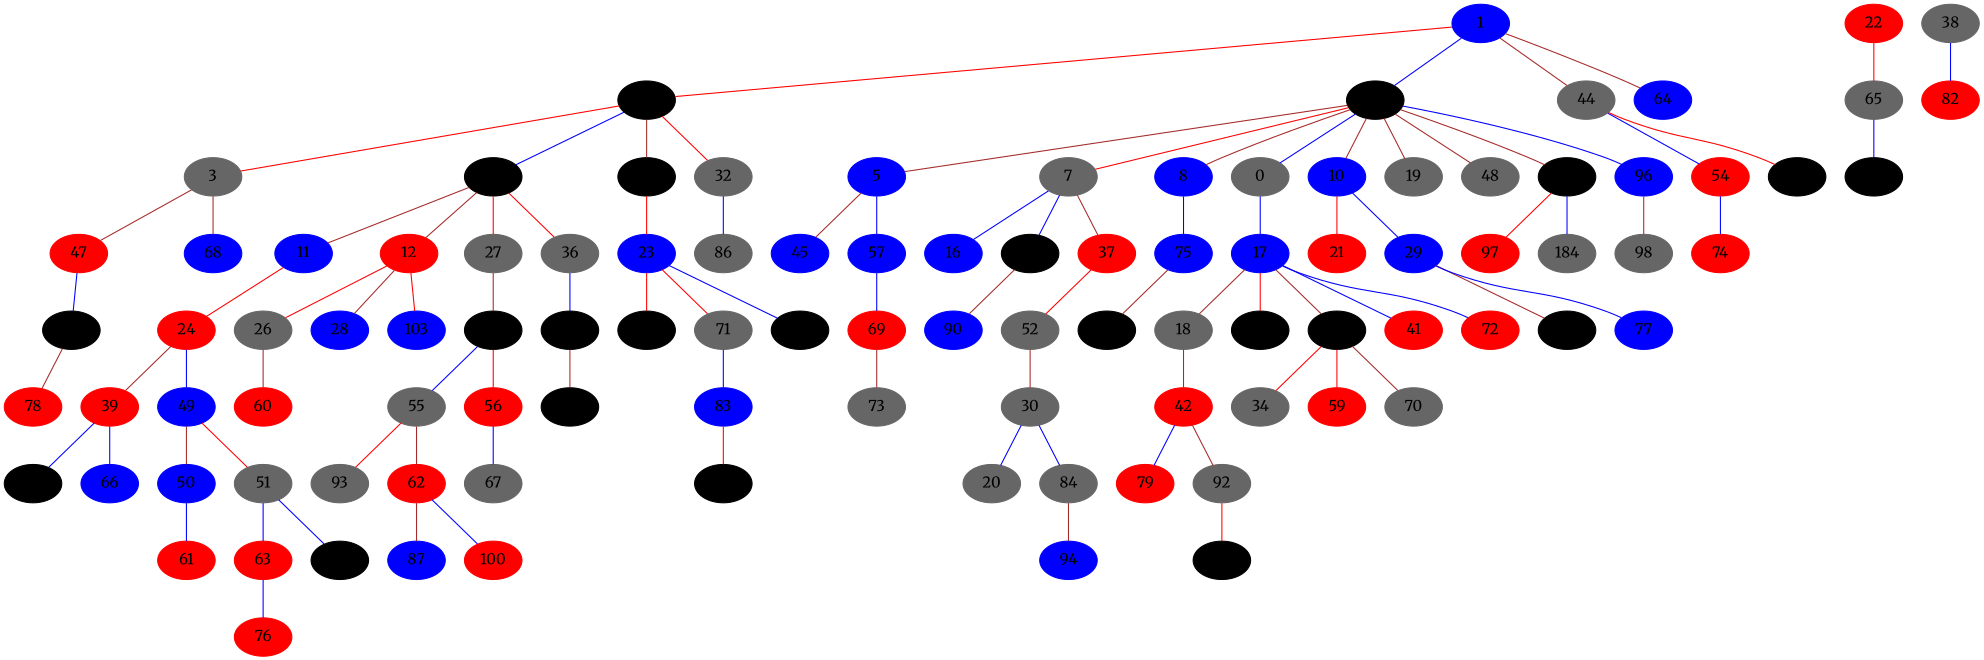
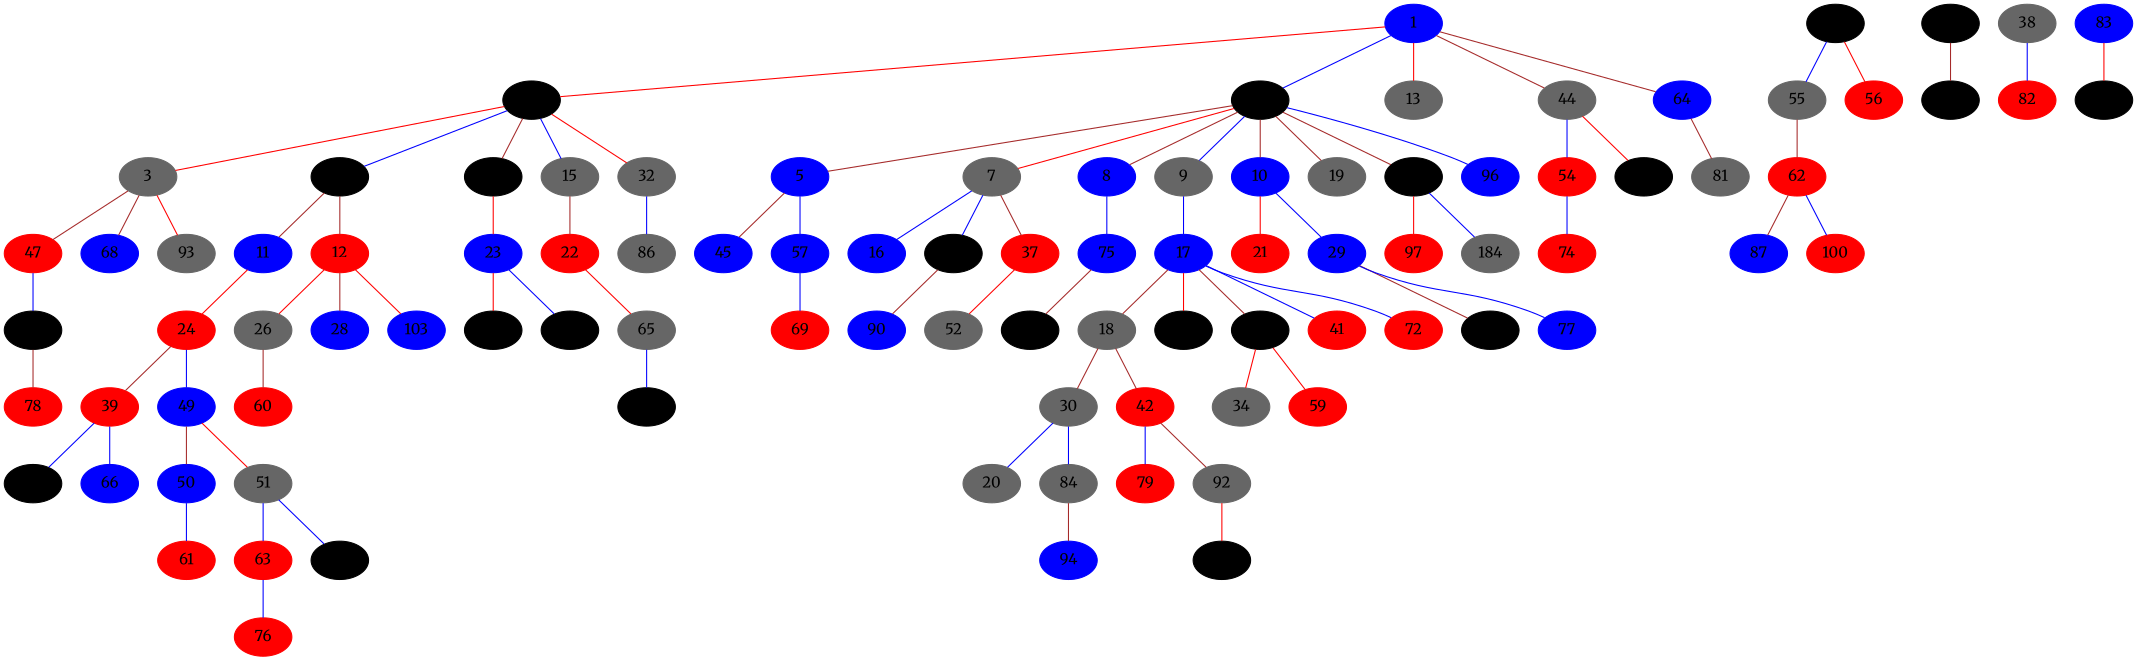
node "13": added
node "15": added
node "0": label "0" -> "9"
node "48": removed
node "81": added
node "27": removed
node "36": removed
node "98": removed
node "71": removed
edge "52" -- "30": now "18" -- "30"
node "73": removed
node "70": removed
edge "55" -- "93": now "3" -- "93"
node "67": removed
